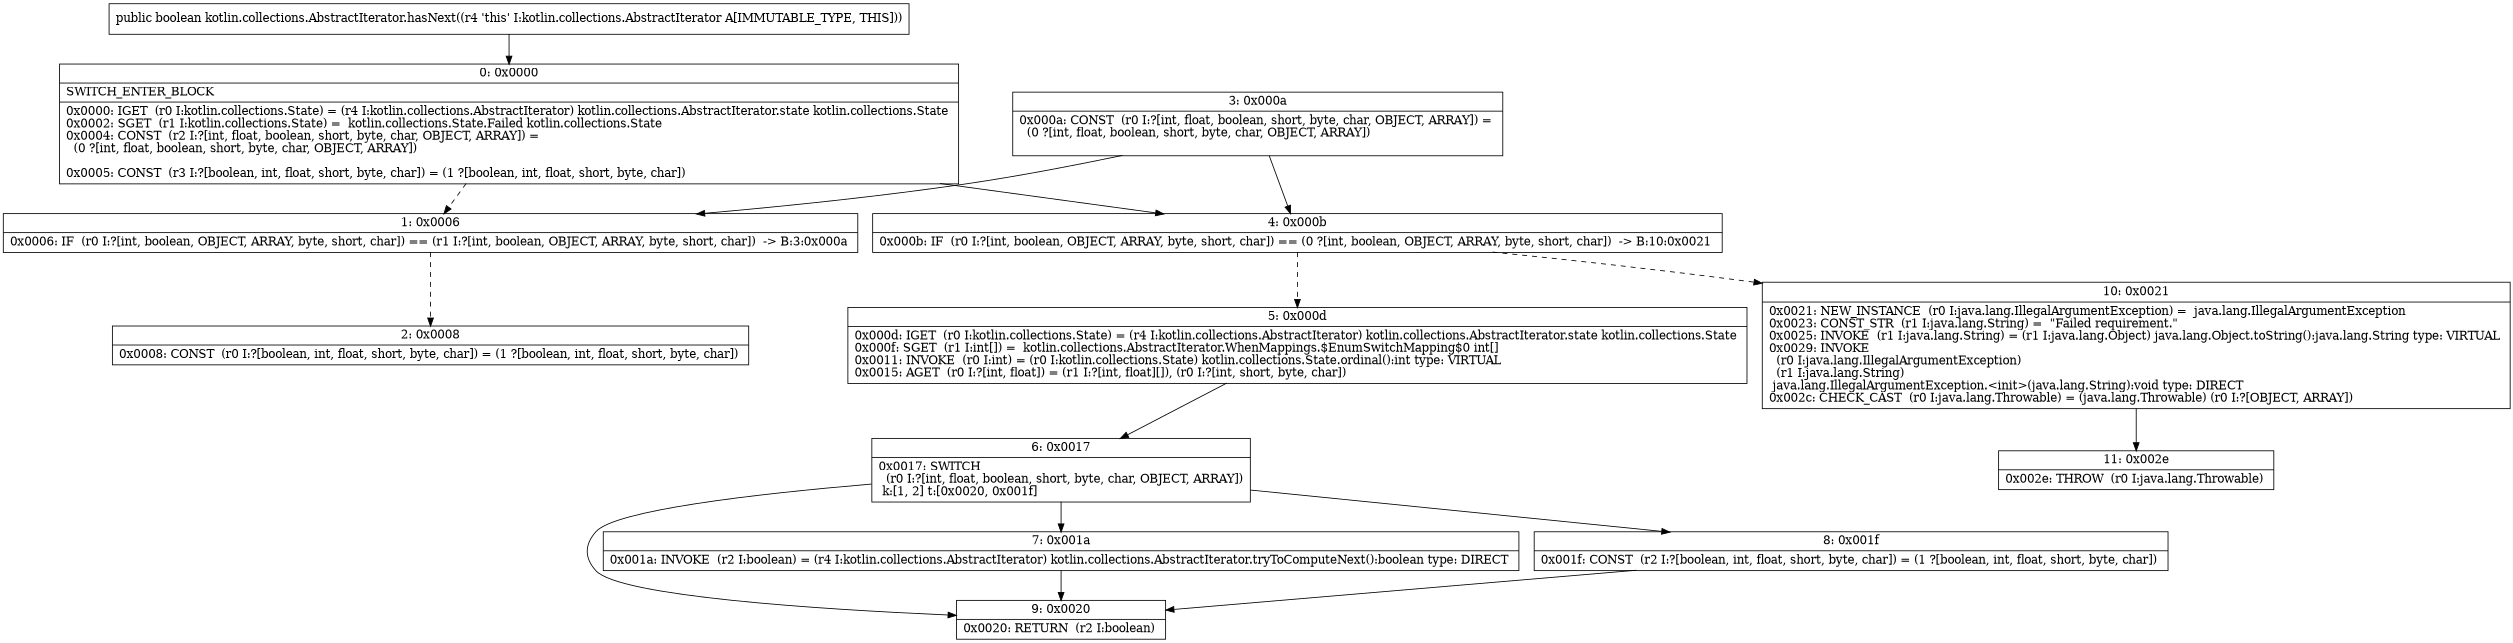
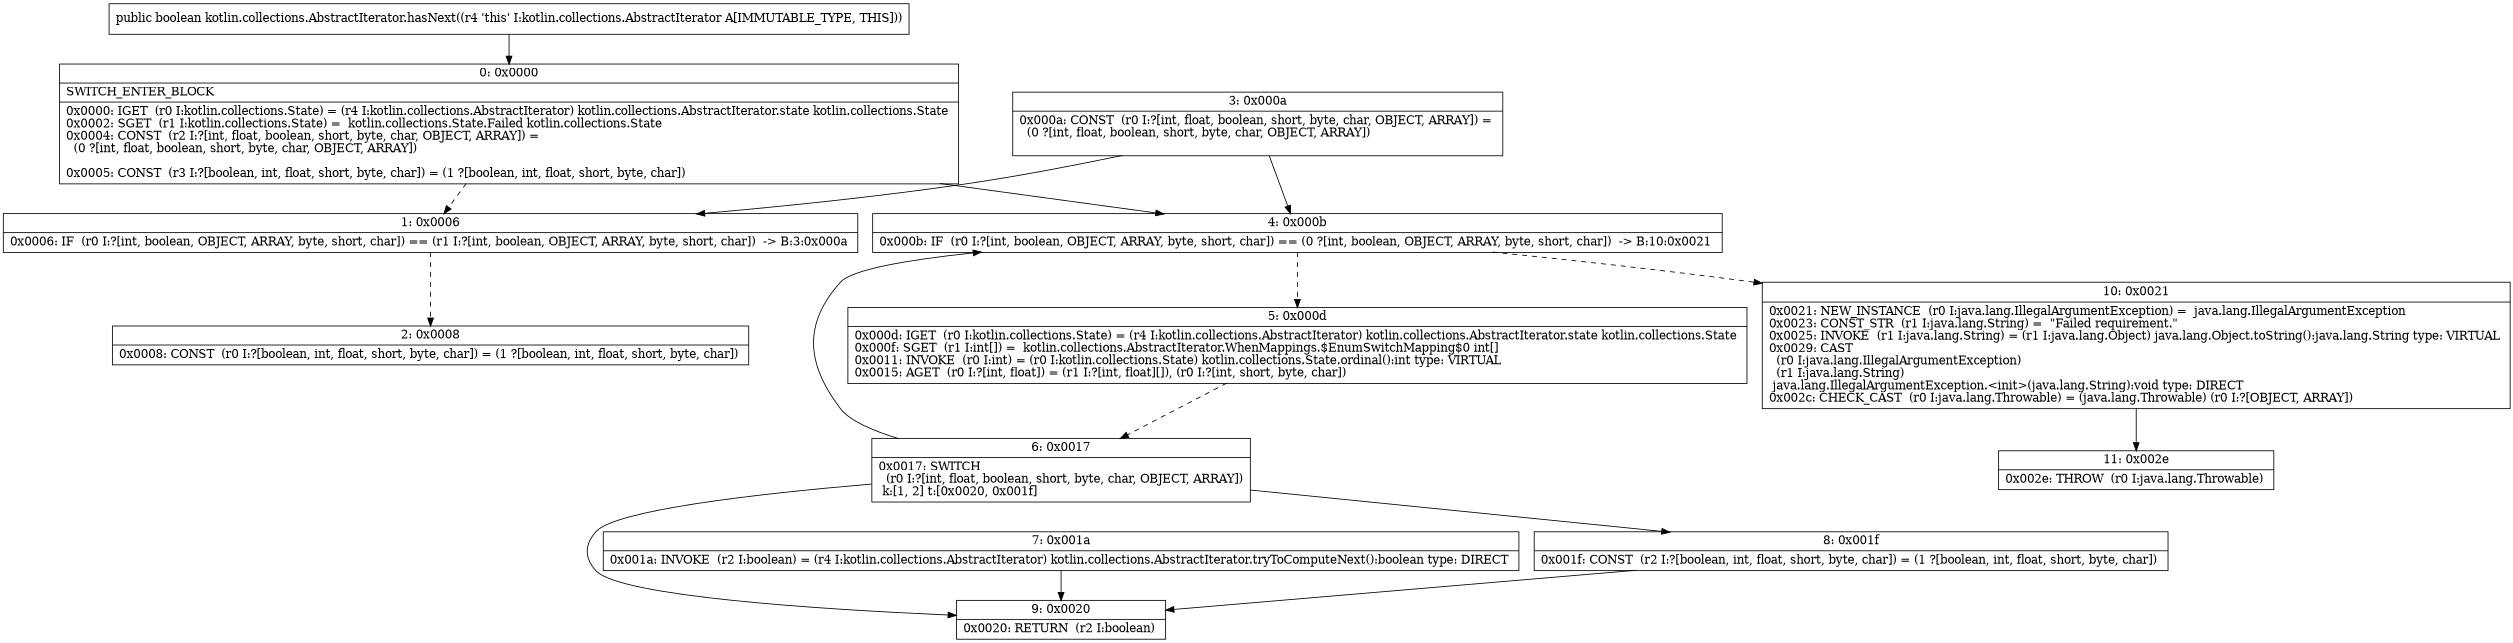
node "10: 0x0021": text "0x0029: INVOKE" -> "0x0029: CAST"
edge "5: 0x000d" -> "6: 0x0017": style solid -> dashed
edge "6: 0x0017" -> "7: 0x001a": now "6: 0x0017" -> "4: 0x000b"
